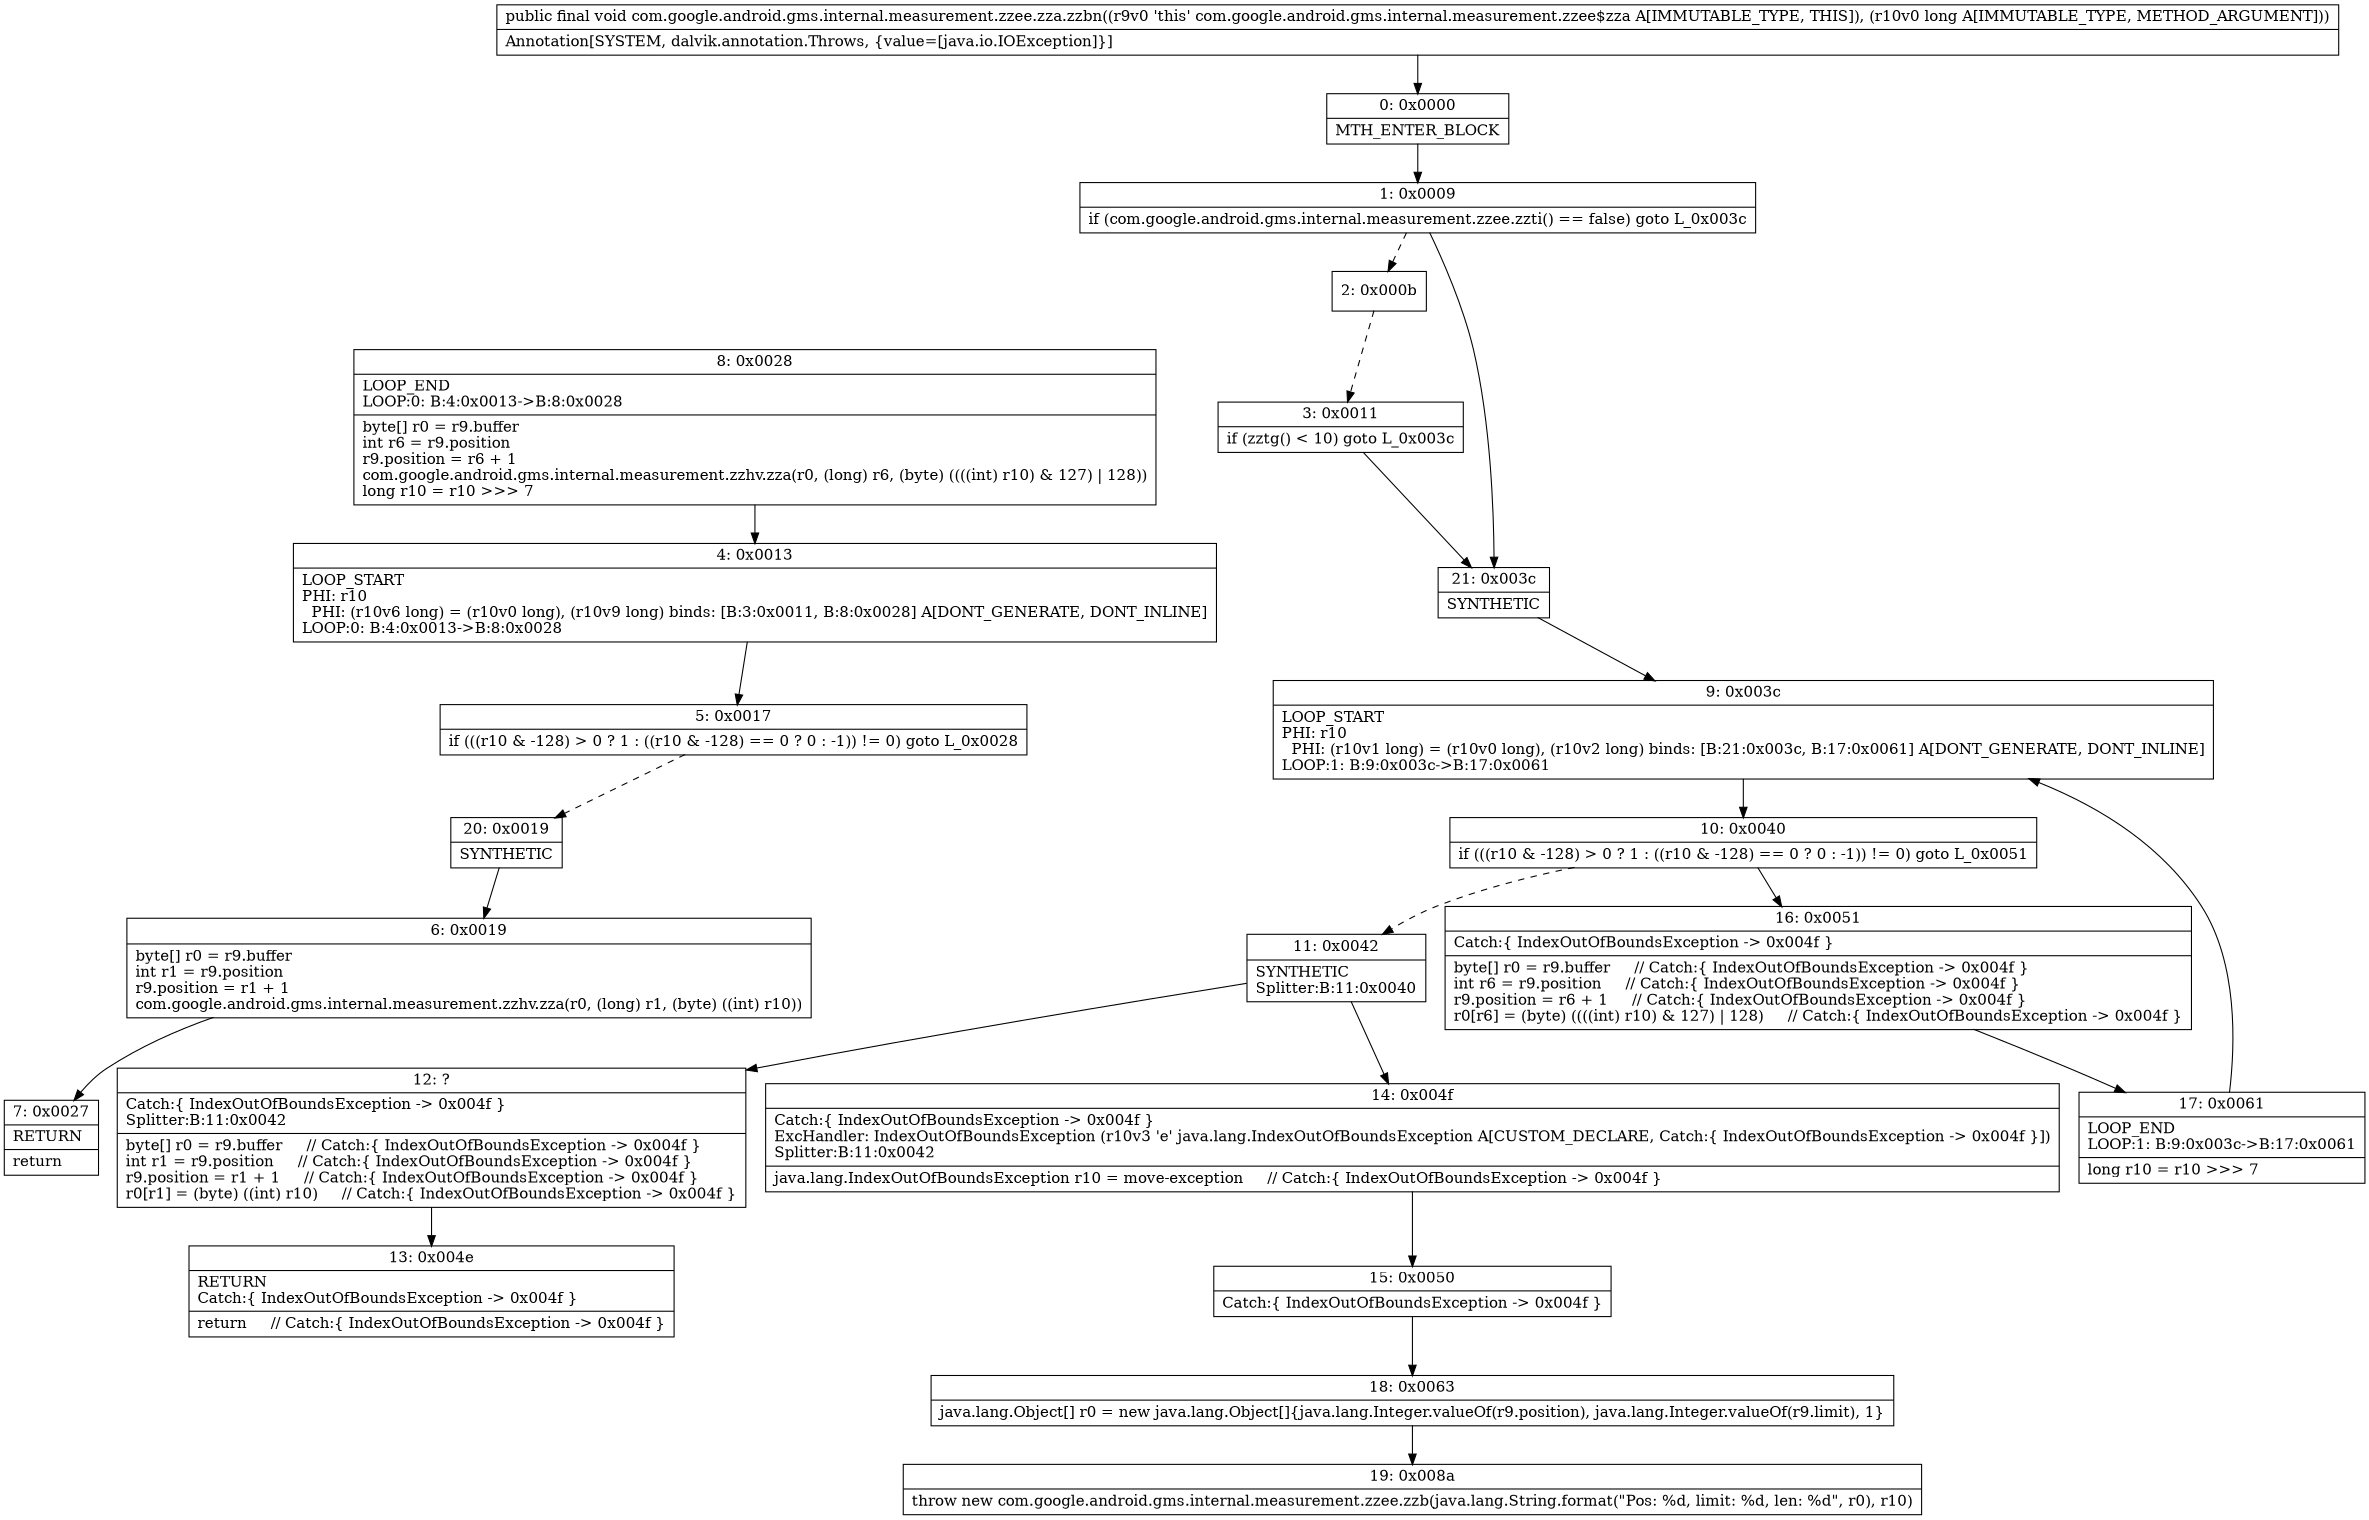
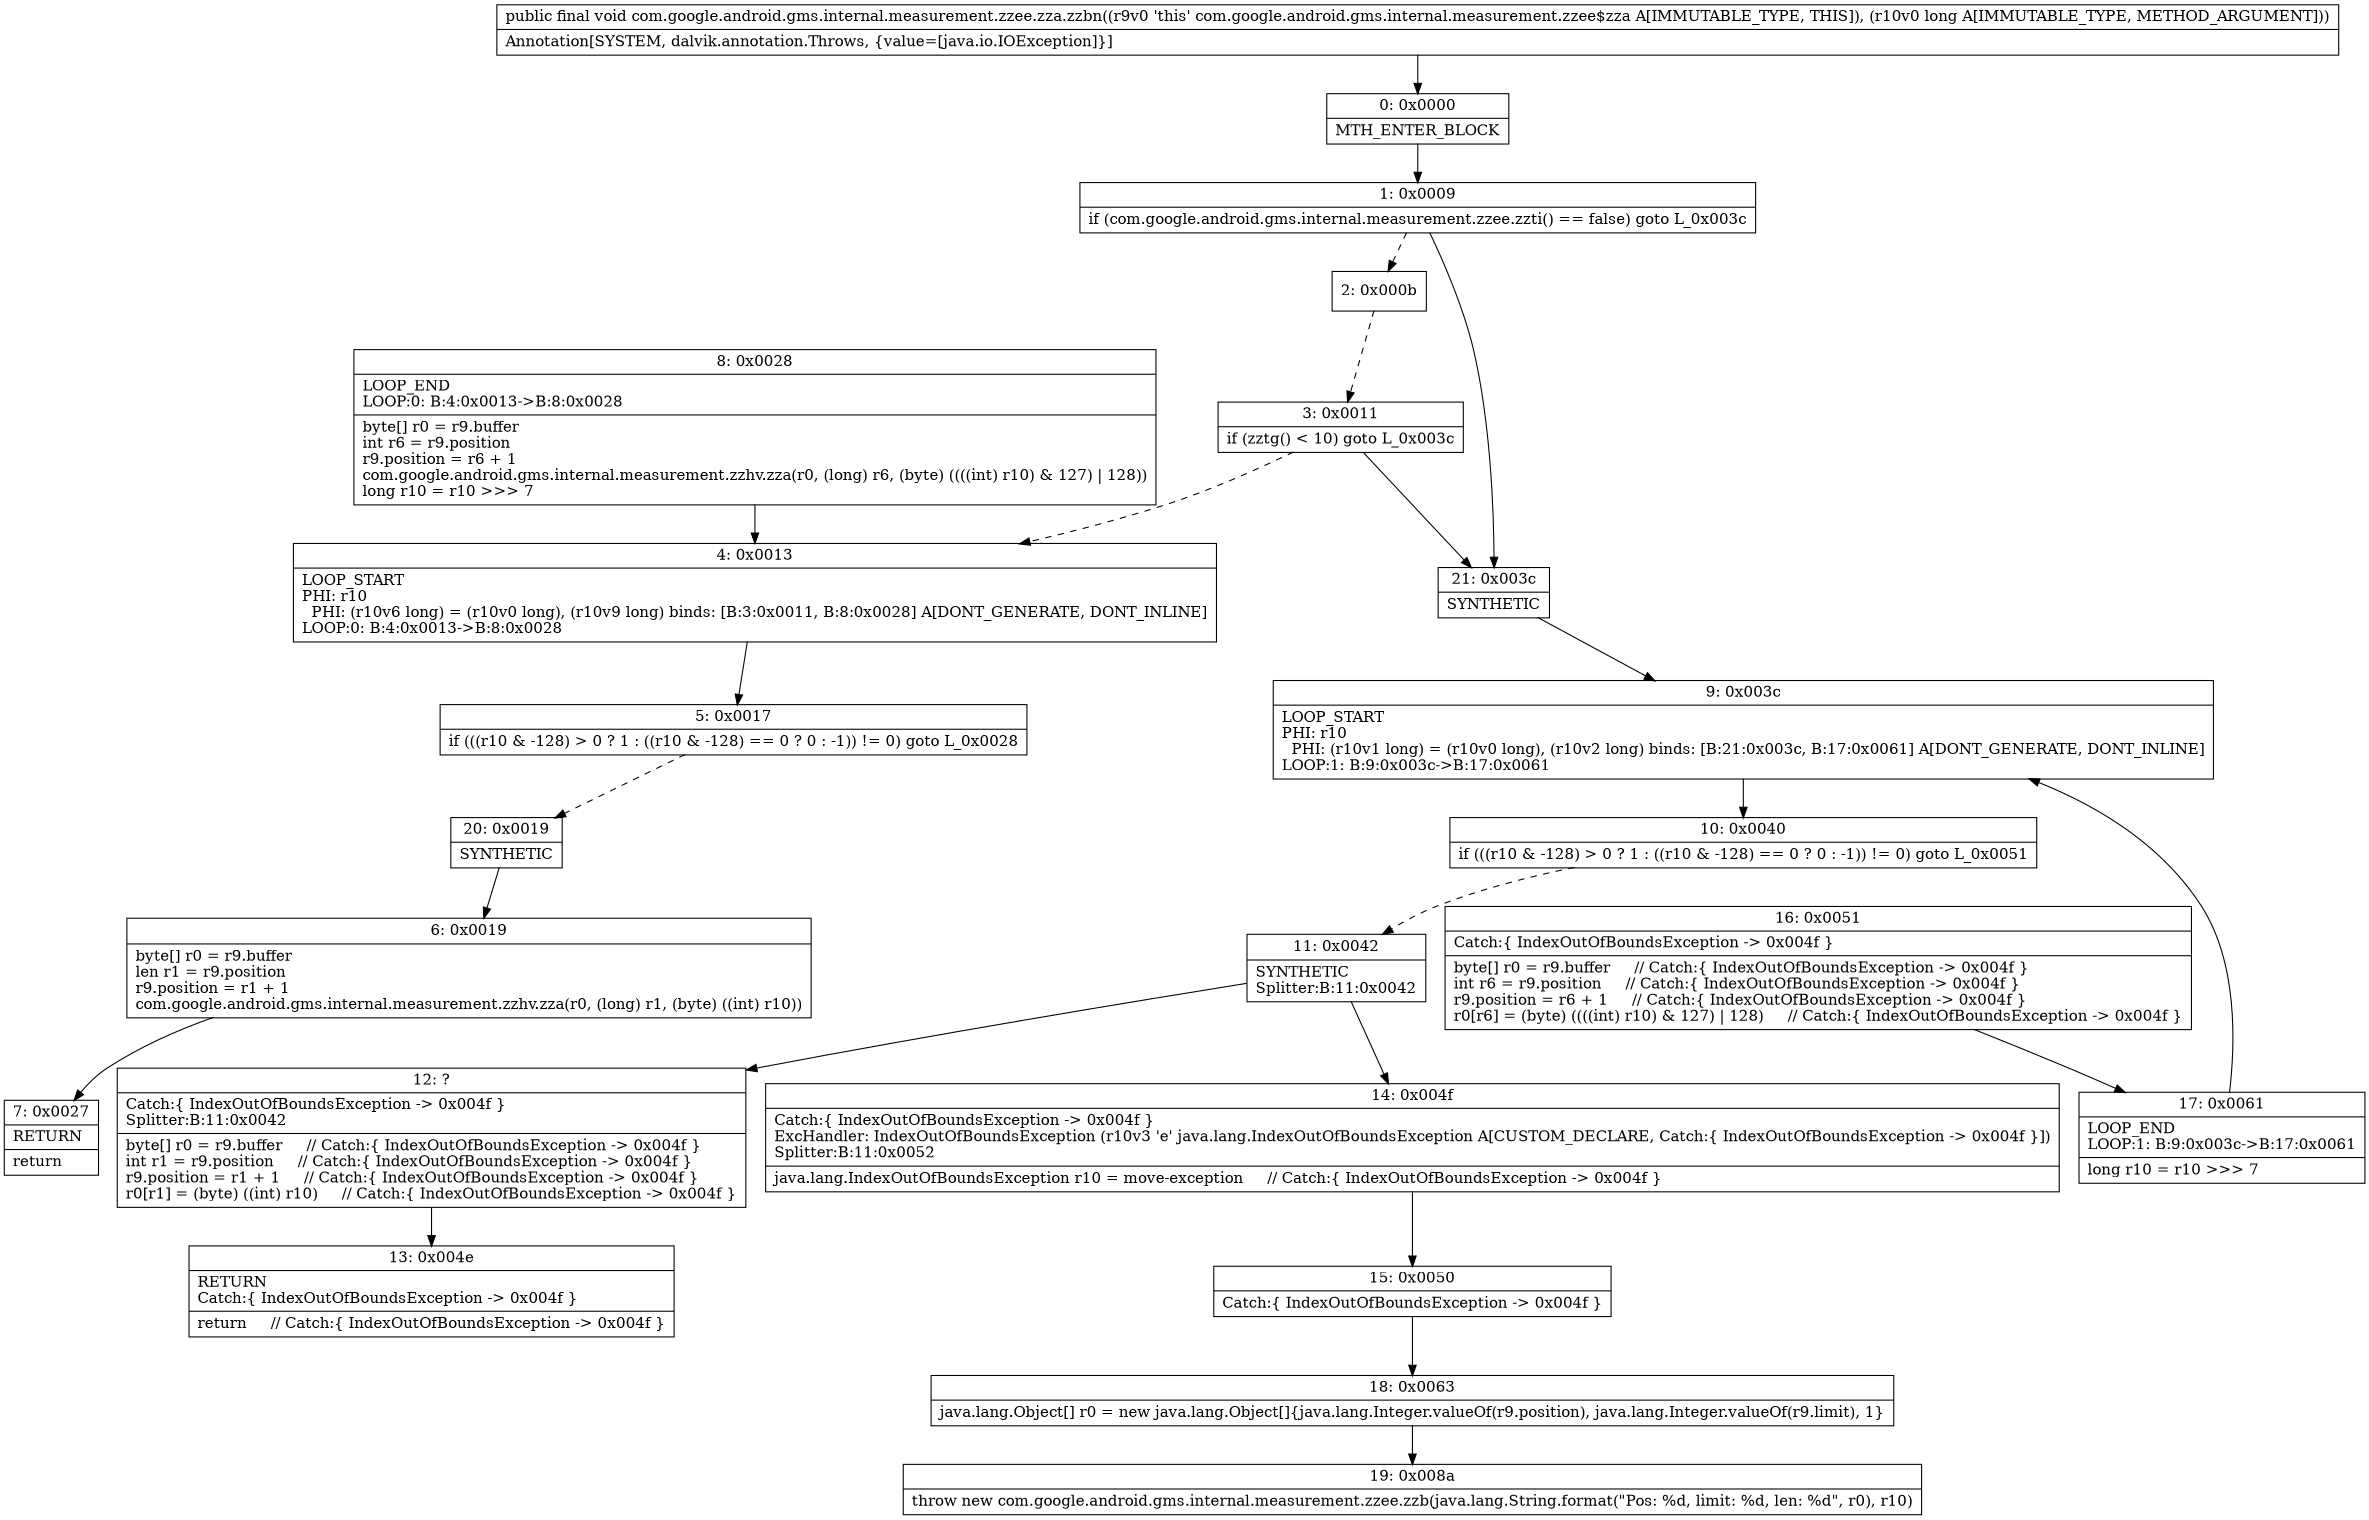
edge "3: 0x0011" -> "4: 0x0013": added
edge "10: 0x0040" -> "16: 0x0051": removed
node "6: 0x0019": text "int r1 = r9.position" -> "len r1 = r9.position"
node "11: 0x0042": text "Splitter:B:11:0x0040" -> "Splitter:B:11:0x0042"
node "14: 0x004f": text "Splitter:B:11:0x0042" -> "Splitter:B:11:0x0052"
